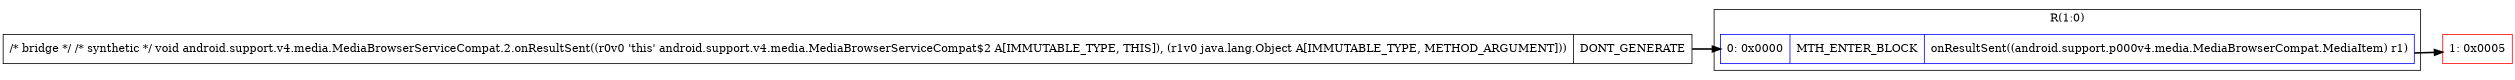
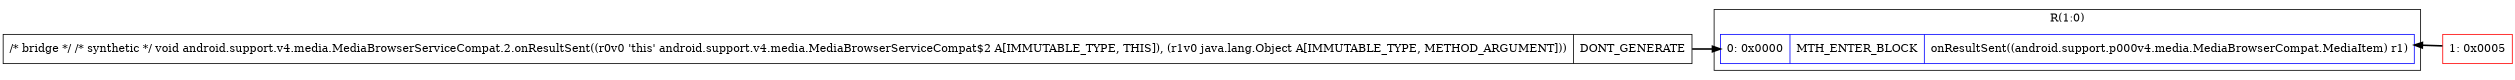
edge "0: 0x0000" -> "1: 0x0005": reversed
